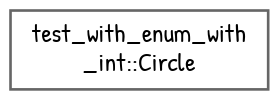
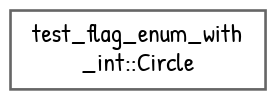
node "test_with_enum_with _int::Circle": label "test_with_enum_with _int::Circle" -> "test_flag_enum_with _int::Circle"
